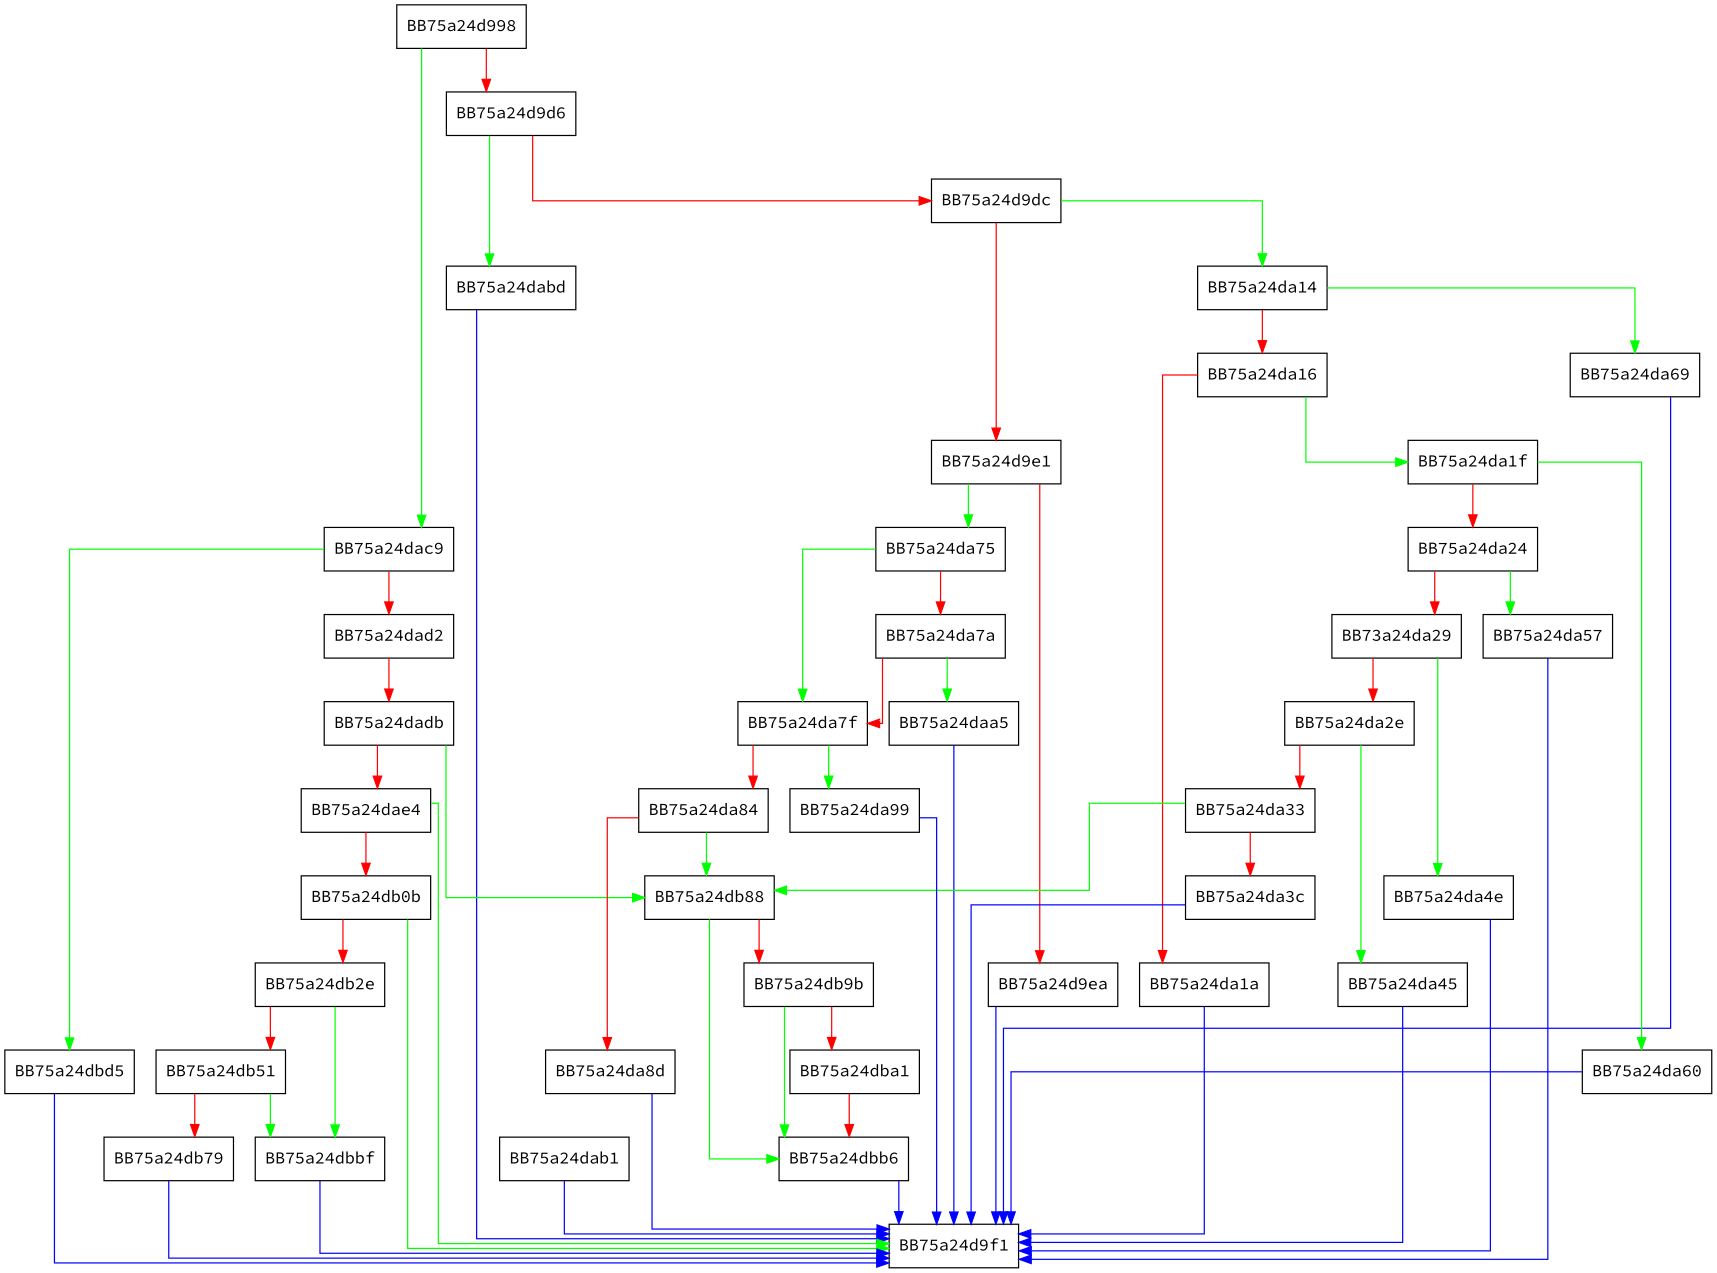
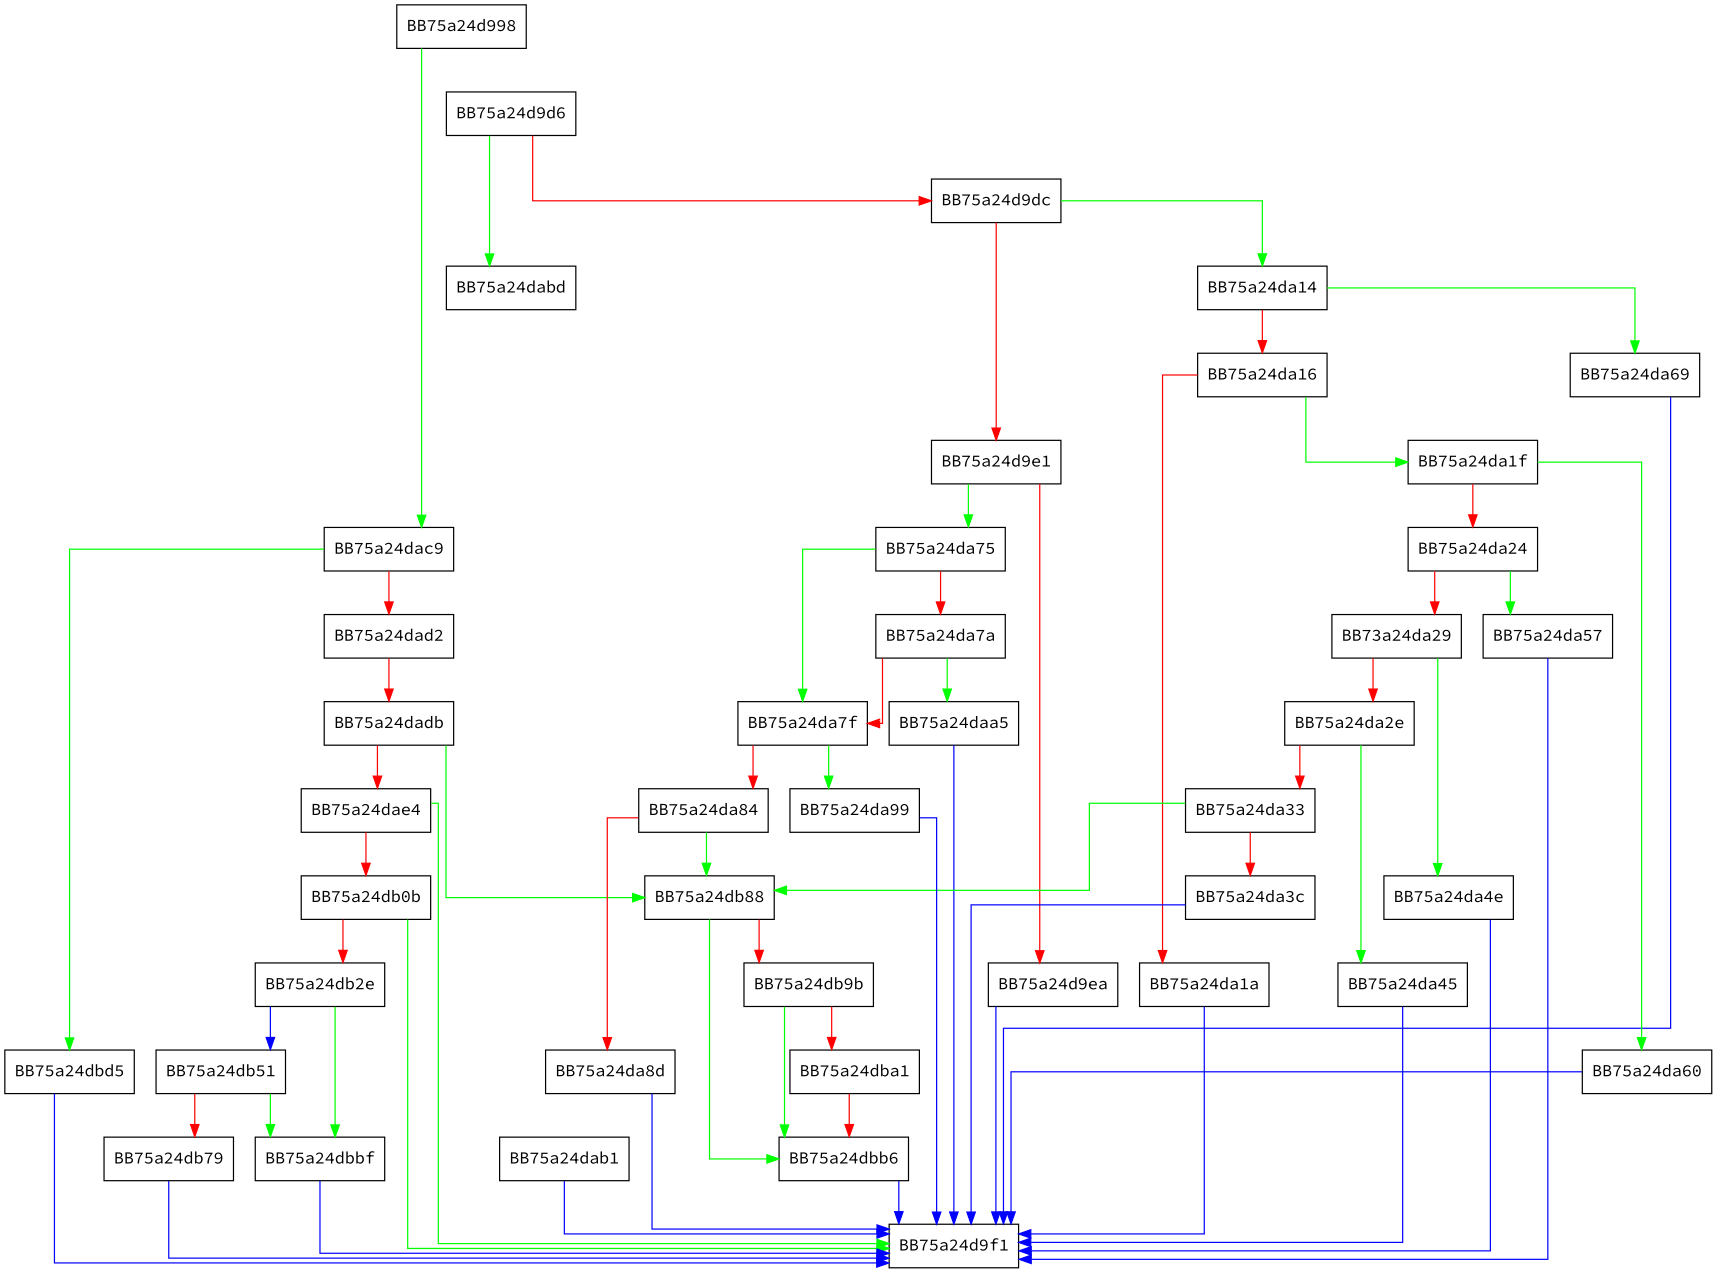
edge "BB75a24d998" -> "BB75a24d9d6": removed
edge "BB75a24dabd" -> "BB75a24d9f1": removed
edge "BB75a24db2e" -> "BB75a24db51": color red -> blue
